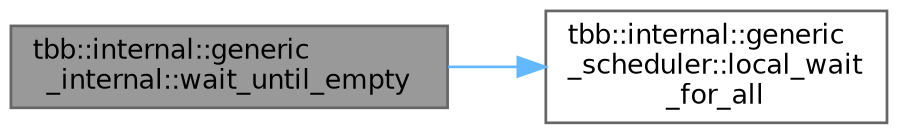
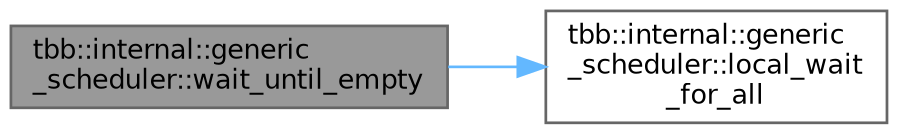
node "tbb::internal::generic _internal::wait_until_empty": label "tbb::internal::generic _internal::wait_until_empty" -> "tbb::internal::generic _scheduler::wait_until_empty"
